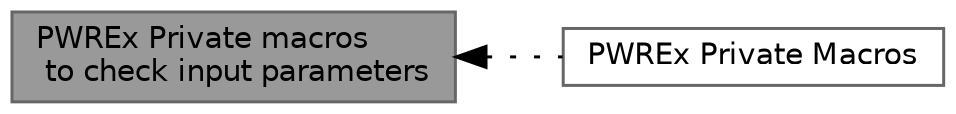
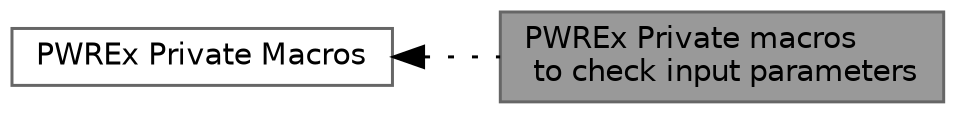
edge "PWREx Private Macros" -> "PWREx Private macros to check input parameters": reversed
